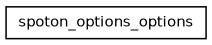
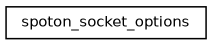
node "spoton_options_options": label "spoton_options_options" -> "spoton_socket_options"
